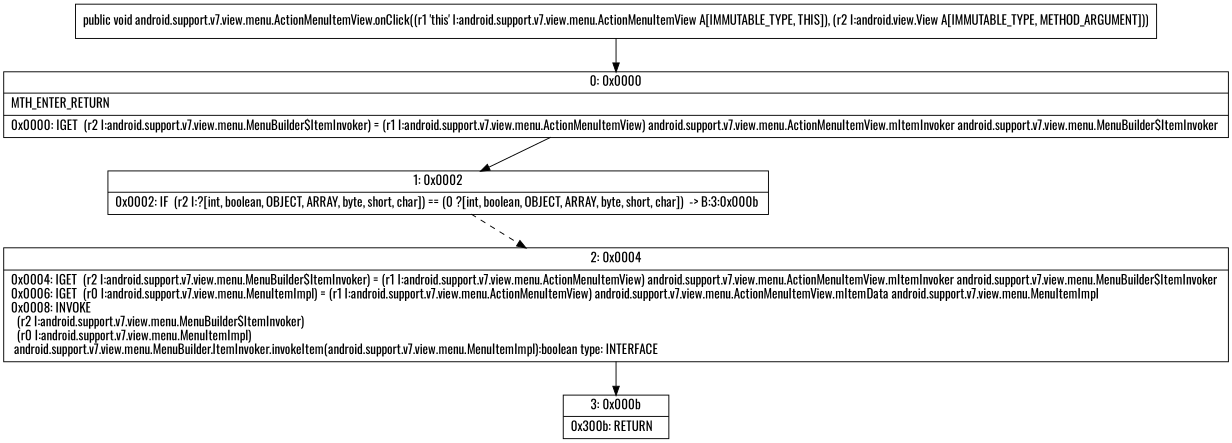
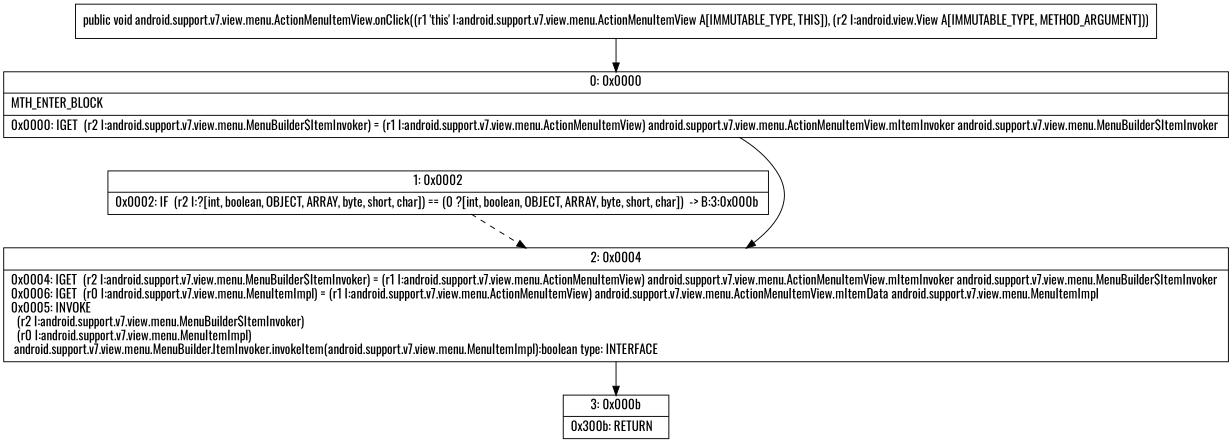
node "0: 0x0000": text "MTH_ENTER_RETURN" -> "MTH_ENTER_BLOCK"
edge "0: 0x0000" -> "1: 0x0002": now "0: 0x0000" -> "2: 0x0004"
node "2: 0x0004": text "0x0008: INVOKE" -> "0x0005: INVOKE"
